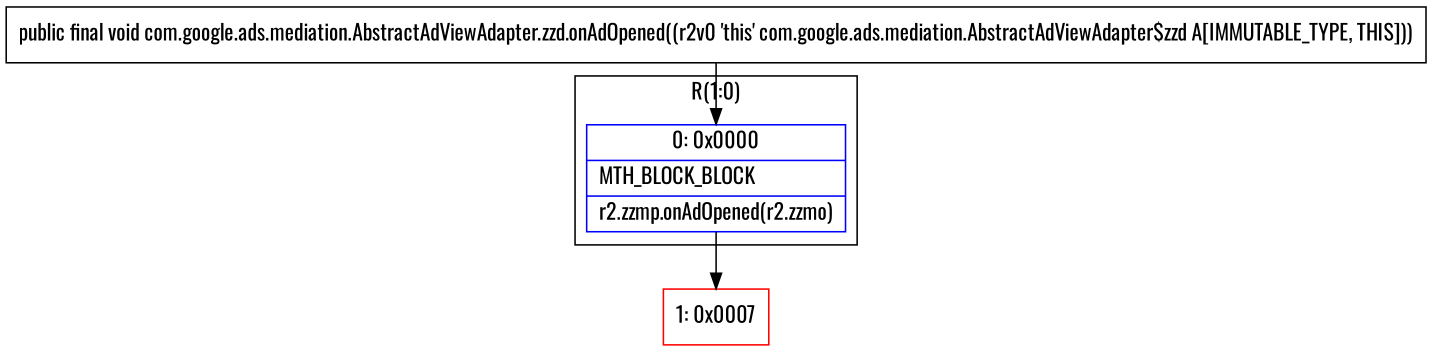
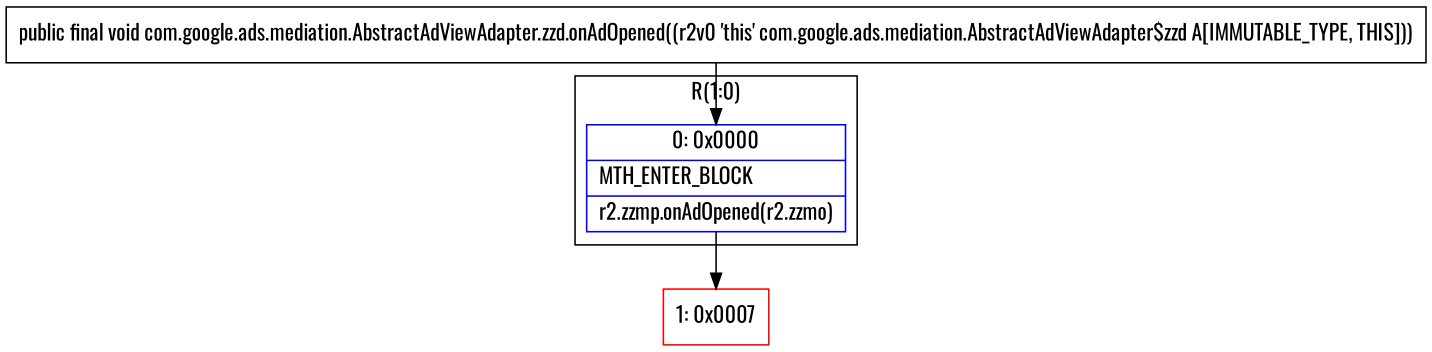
node "0: 0x0000": text "MTH_BLOCK_BLOCK" -> "MTH_ENTER_BLOCK"
